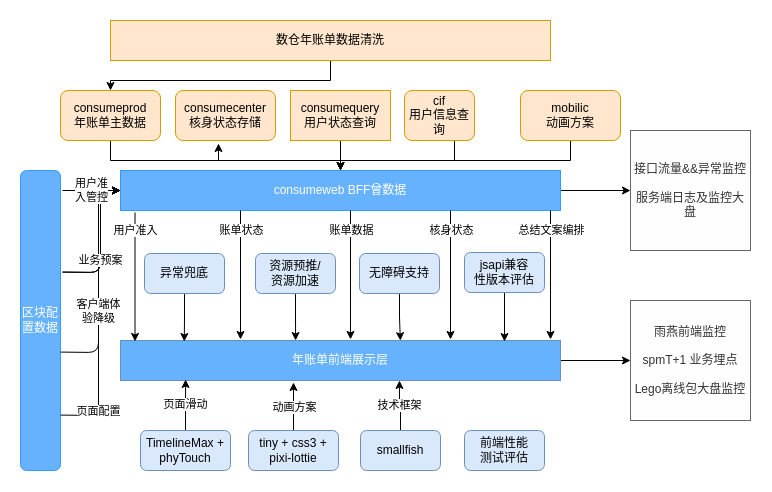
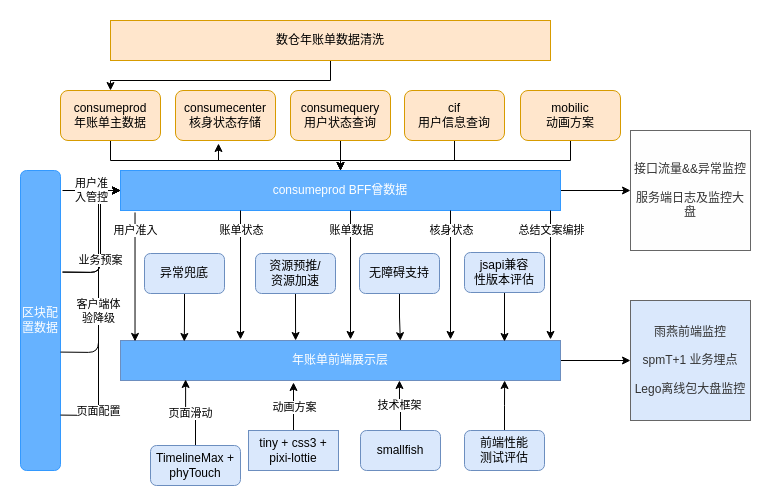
node "consumequery 用户状态查询": shape rectangle -> rounded rectangle
node "cif 用户信息查询": size 70x50 -> 100x50
node "consumeweb BFF曾数据": label "consumeweb BFF曾数据" -> "consumeprod BFF曾数据"
node "雨燕前端监控 spmT+1 业务埋点 Lego离线包大盘监控": fillcolor #fefefe -> #dae8fc
edge "前端性能 测试评估" -> "年账单前端展示层": added
node "TimelineMax + phyTouch": moved (186, 451) -> (196, 466)
node "tiny + css3 + pixi-lottie": shape rounded rectangle -> rectangle
